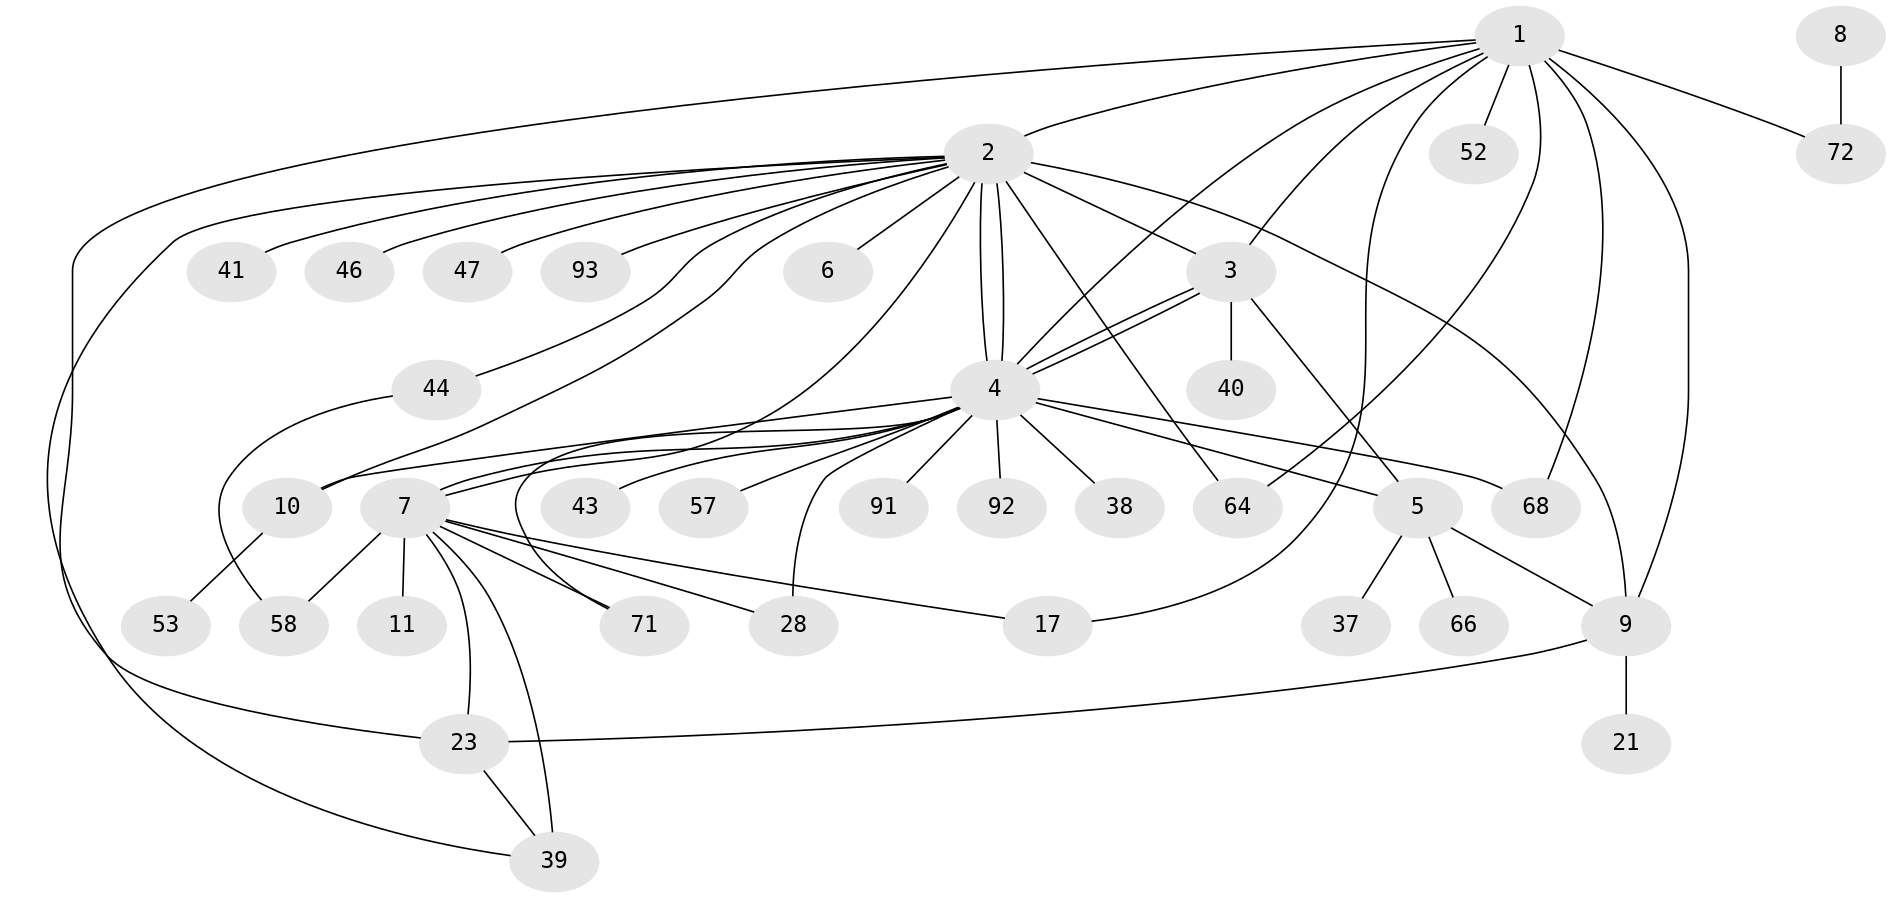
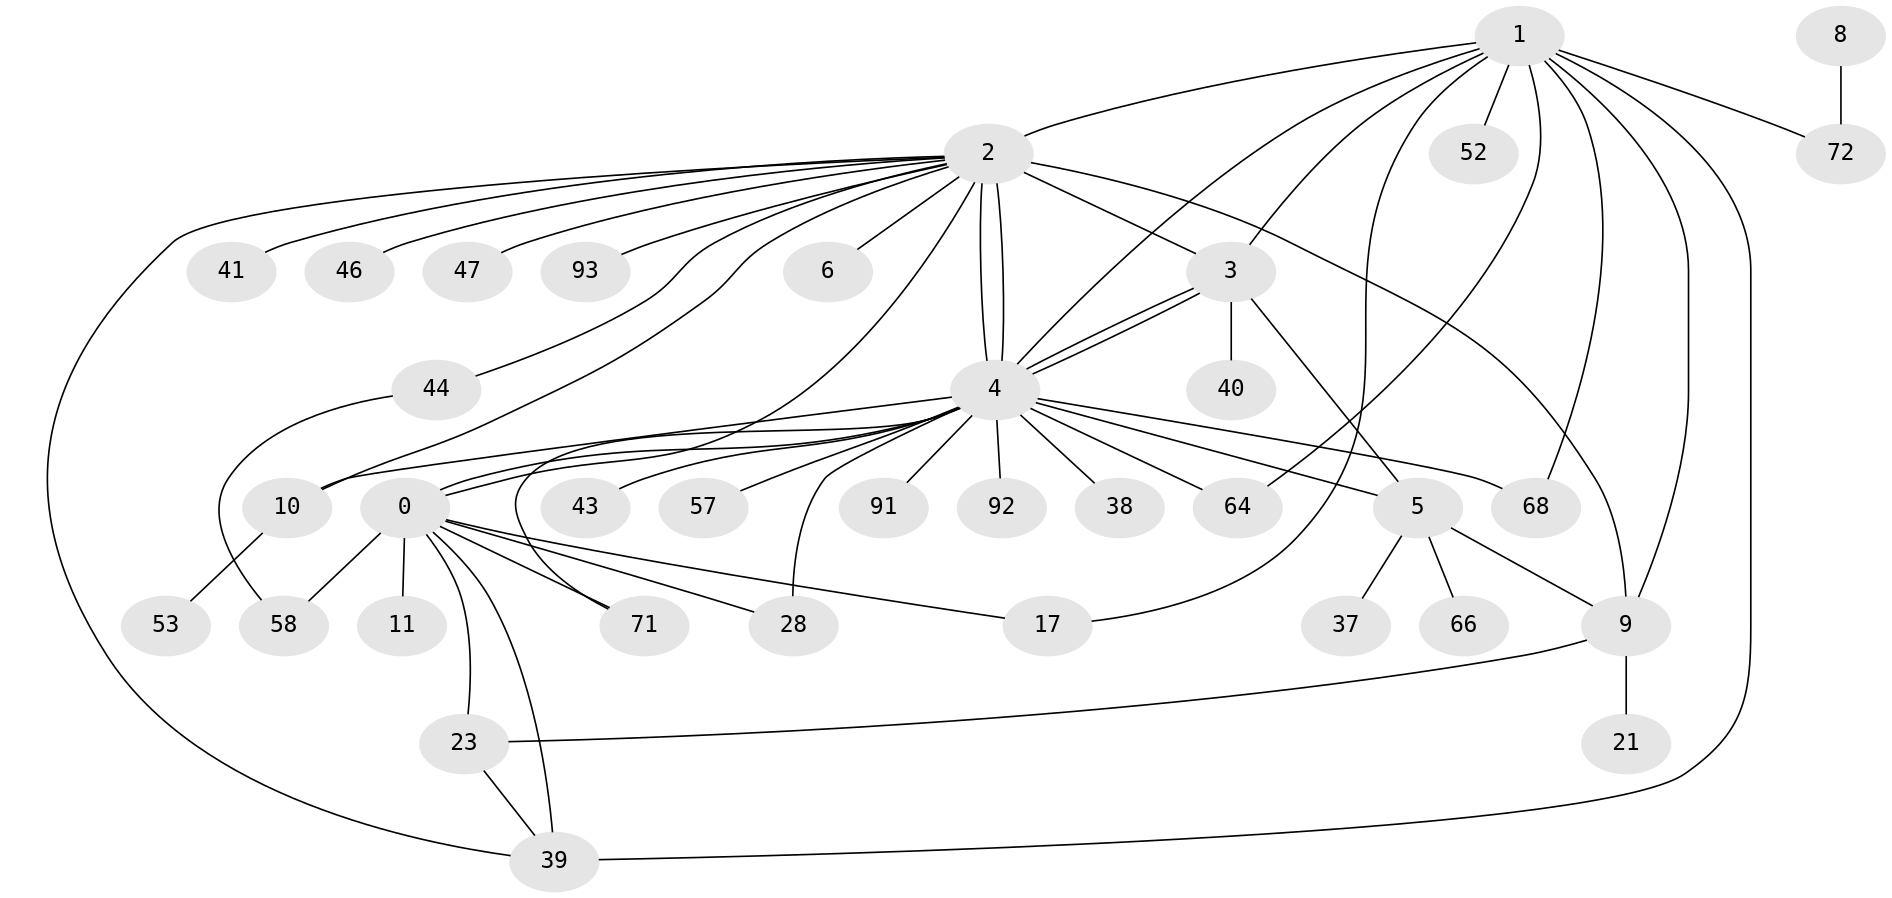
edge "1" -- "23": now "1" -- "39"
edge "2" -- "64": now "4" -- "64"
node "7": label "7" -> "0"
